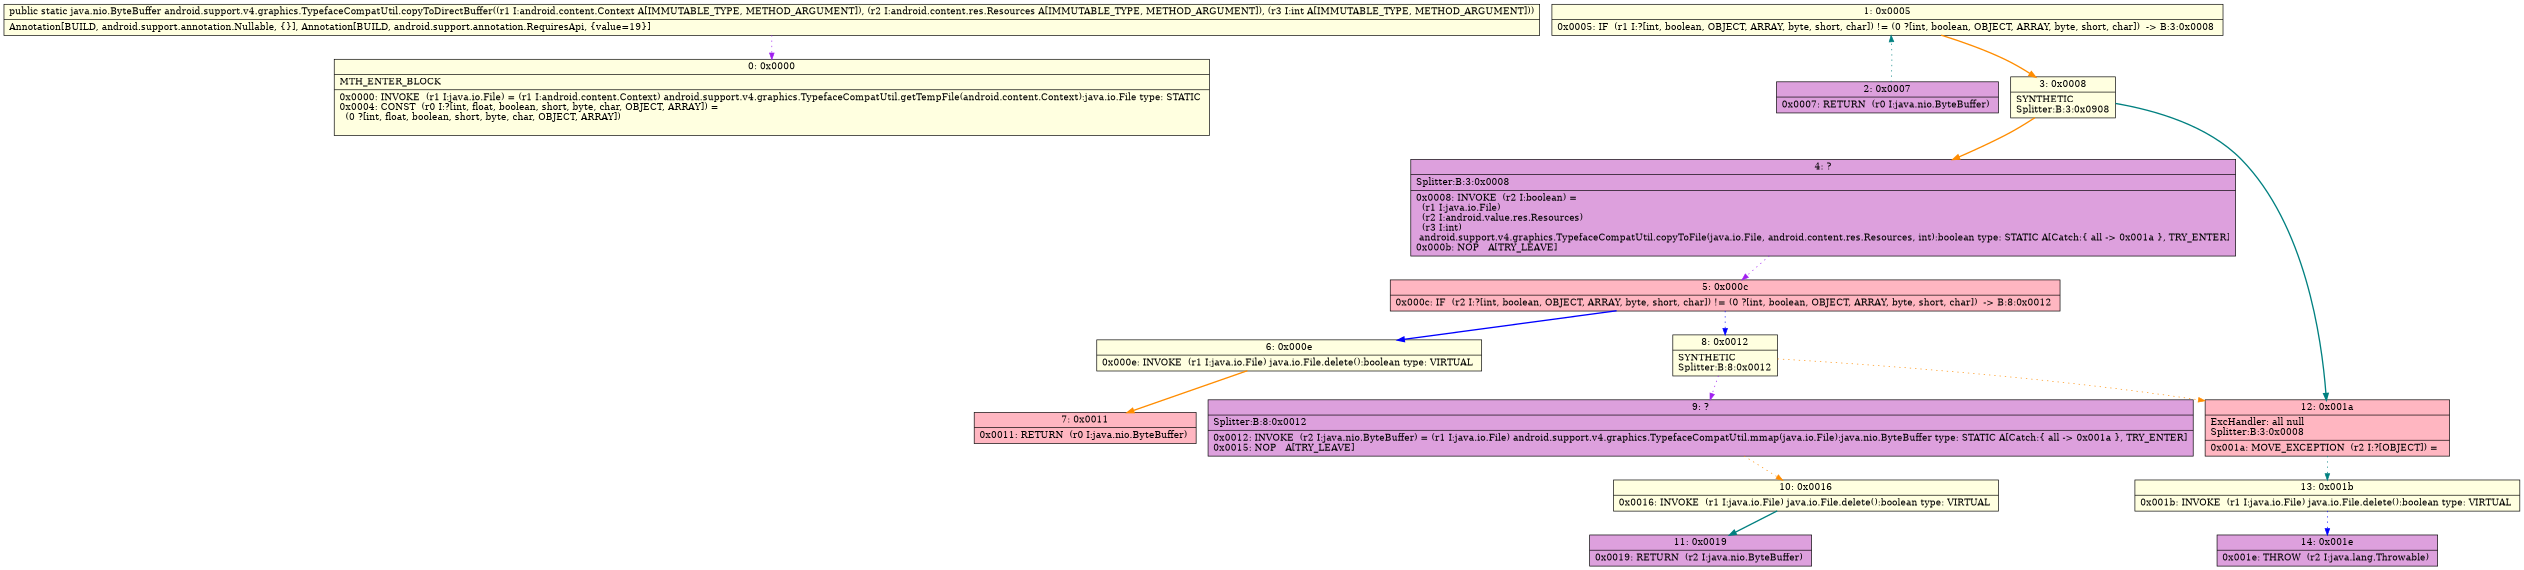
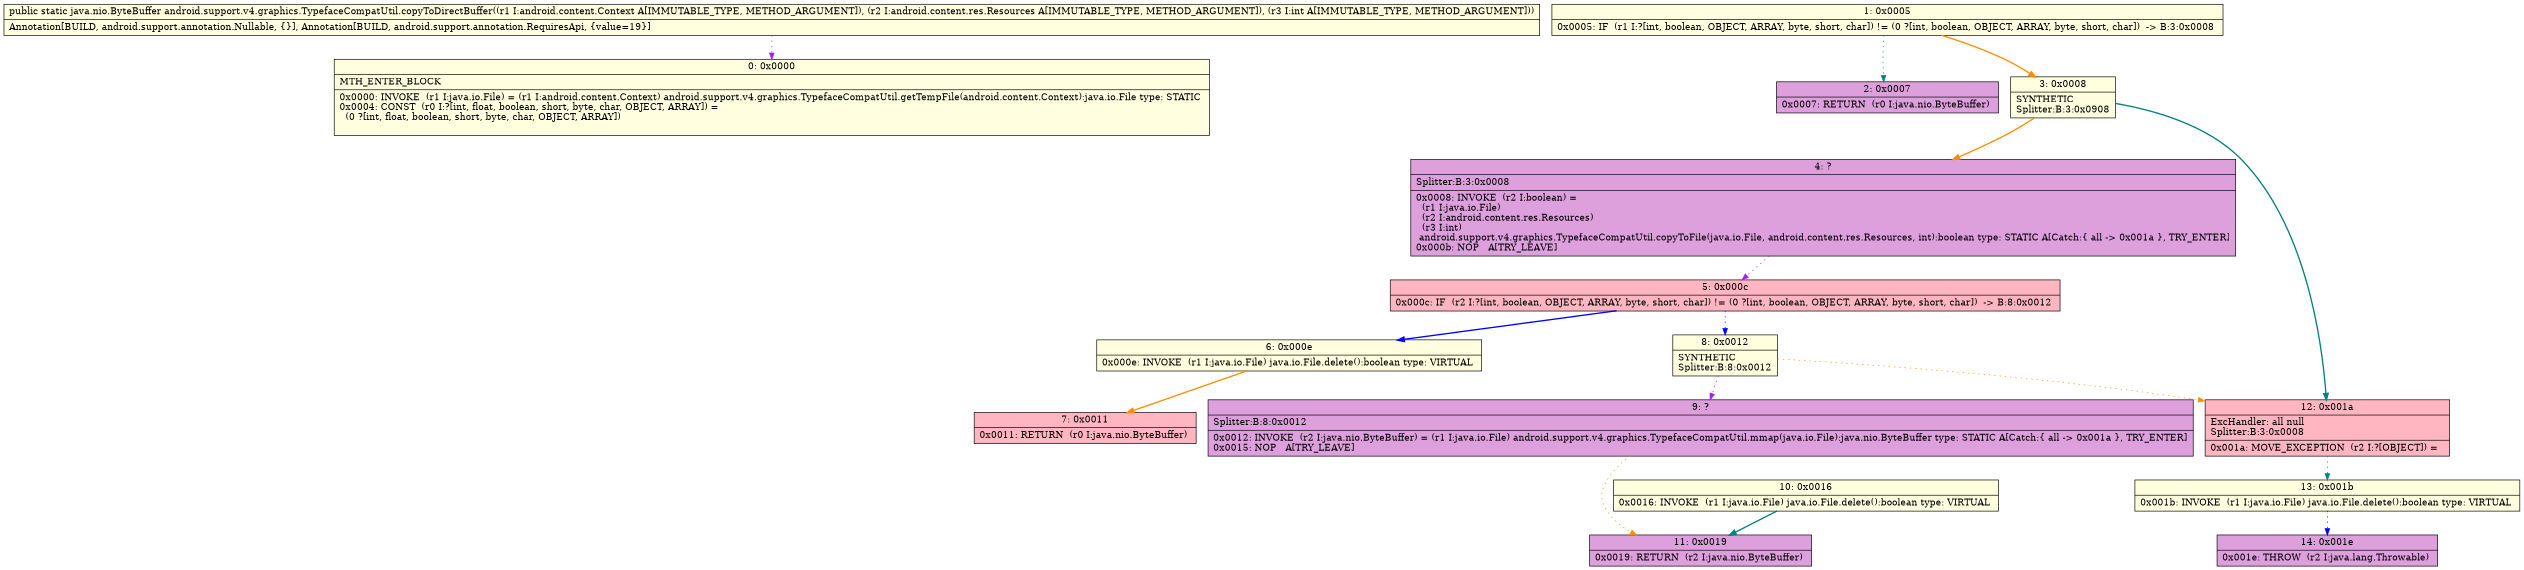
edge "2: 0x0007" -> "1: 0x0005": reversed
node "4: ?": text "(r2 I:android.value.res.Resources)" -> "(r2 I:android.content.res.Resources)"
edge "9: ?" -> "10: 0x0016": now "9: ?" -> "11: 0x0019"
